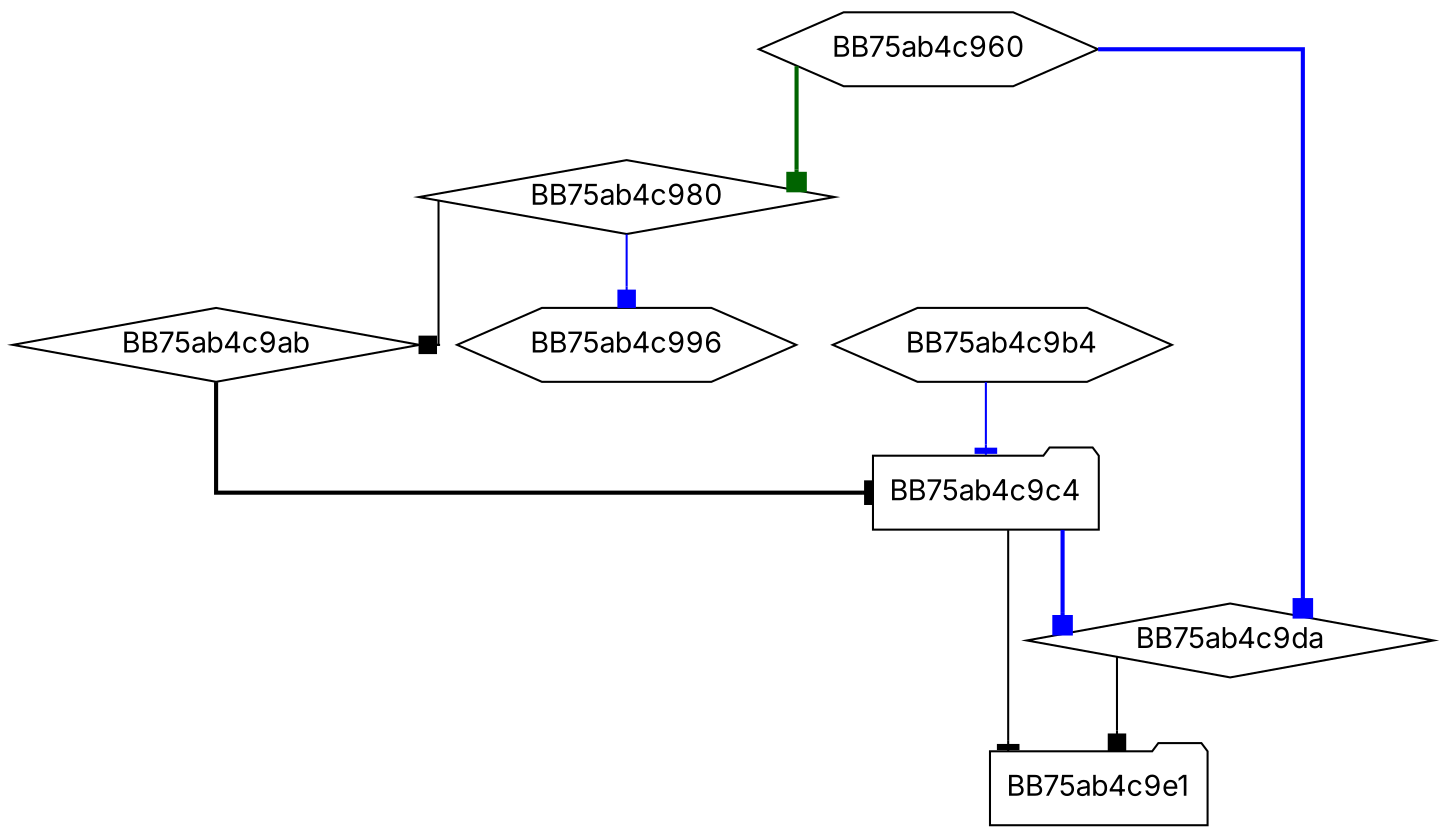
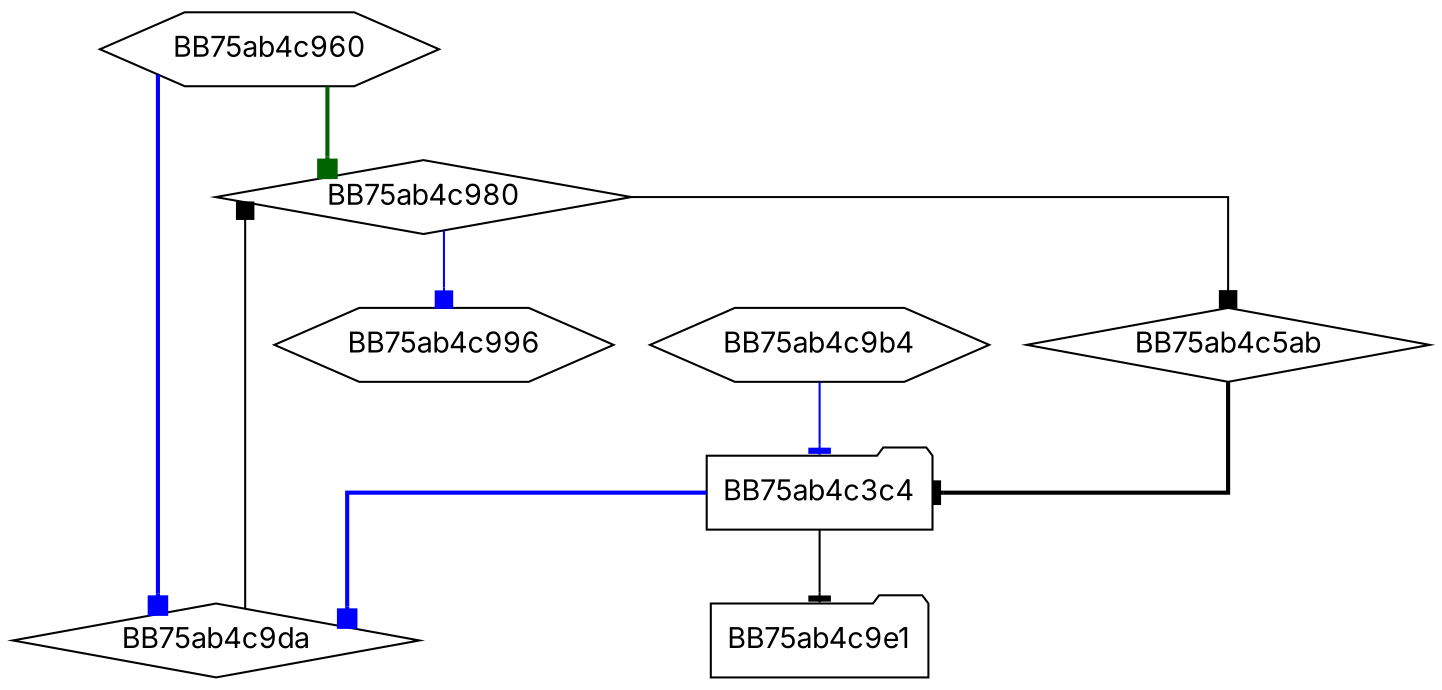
node "BB75ab4c9ab": label "BB75ab4c9ab" -> "BB75ab4c5ab"
node "BB75ab4c9c4": label "BB75ab4c9c4" -> "BB75ab4c3c4"
edge "BB75ab4c9da" -> "BB75ab4c9e1": now "BB75ab4c9da" -> "BB75ab4c980"
